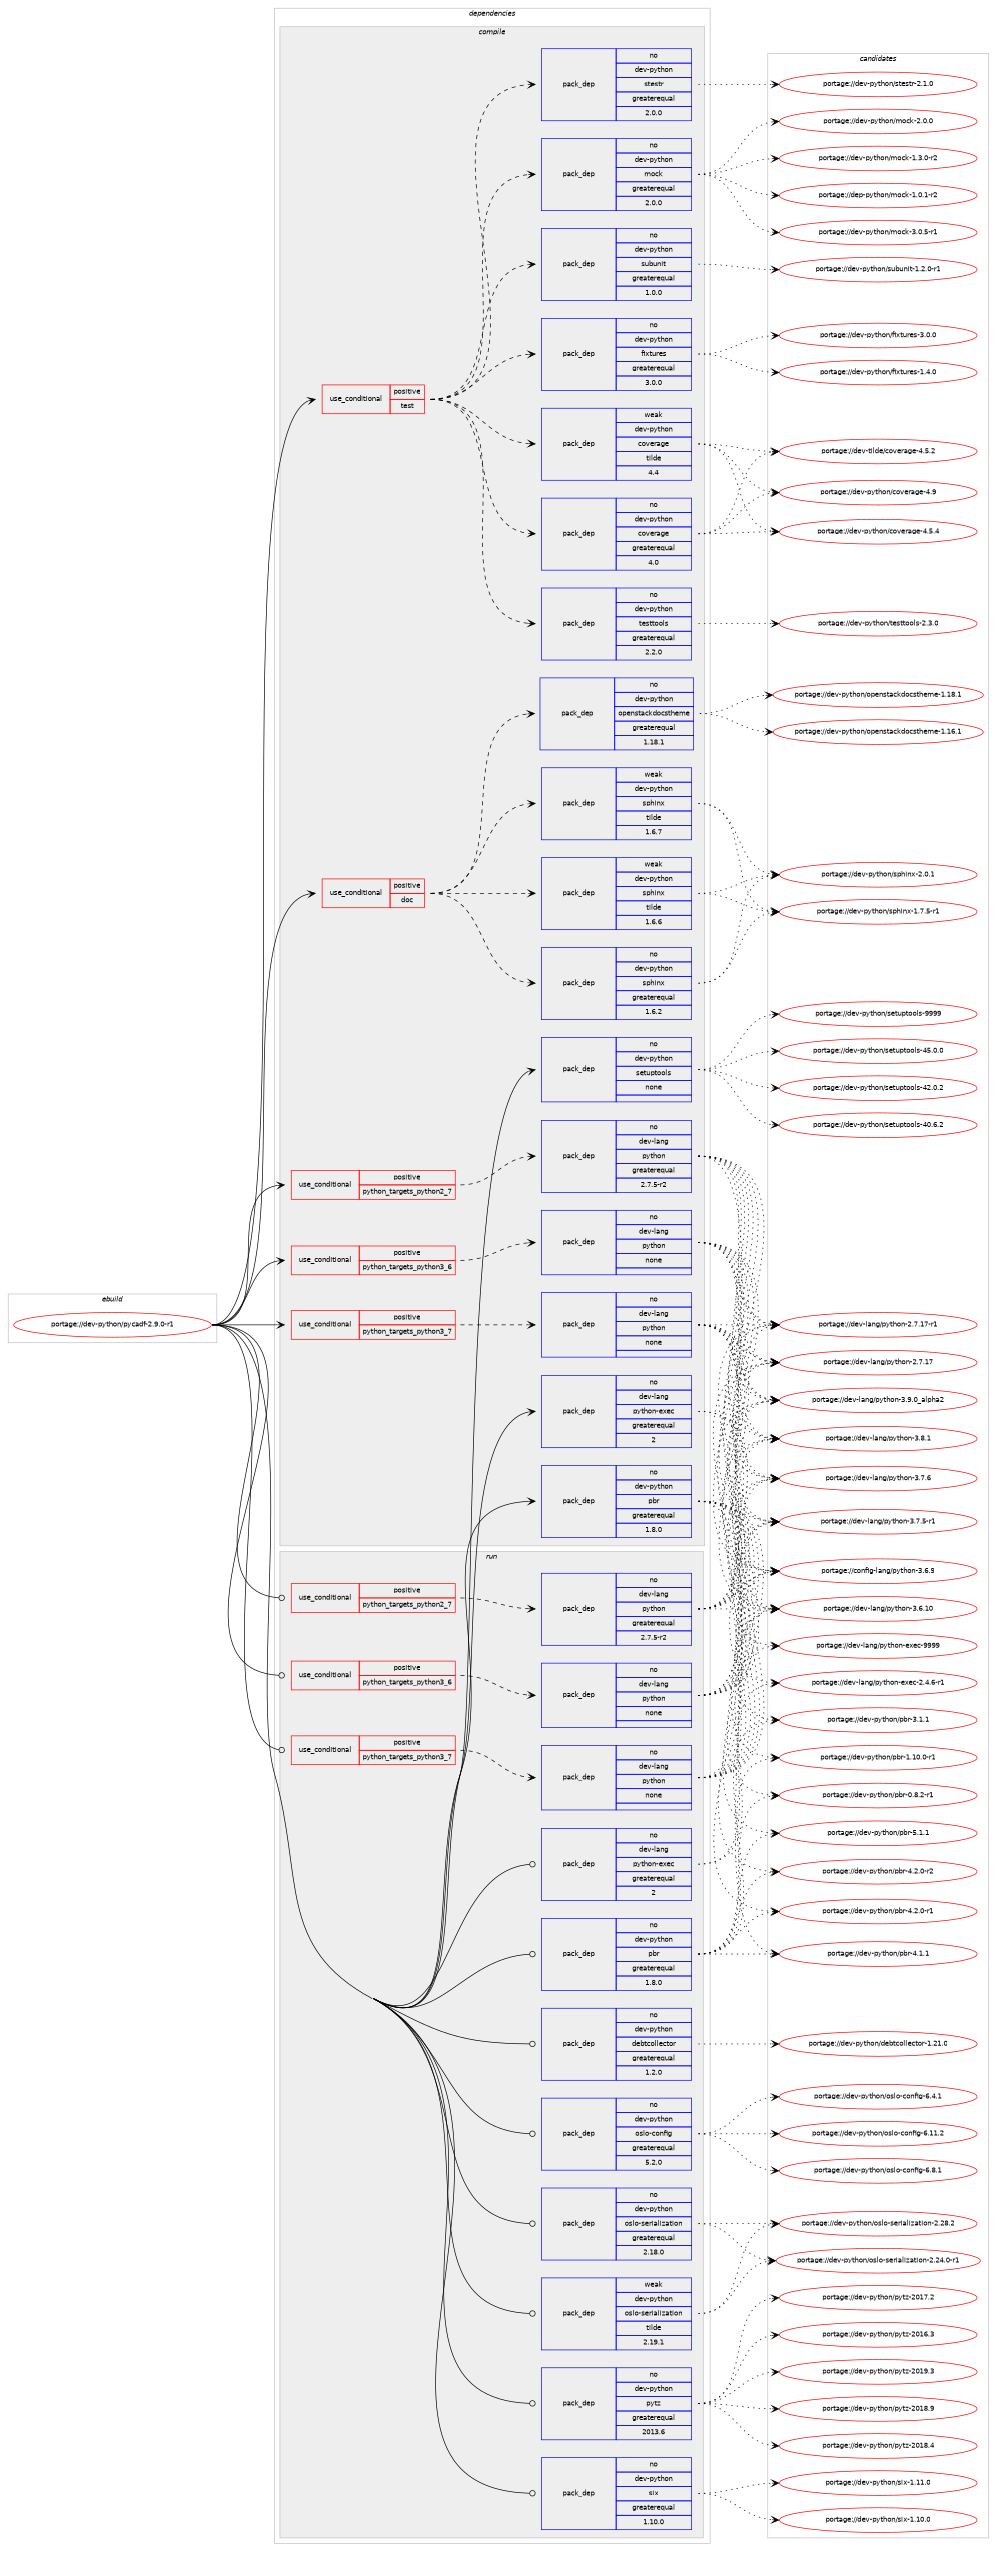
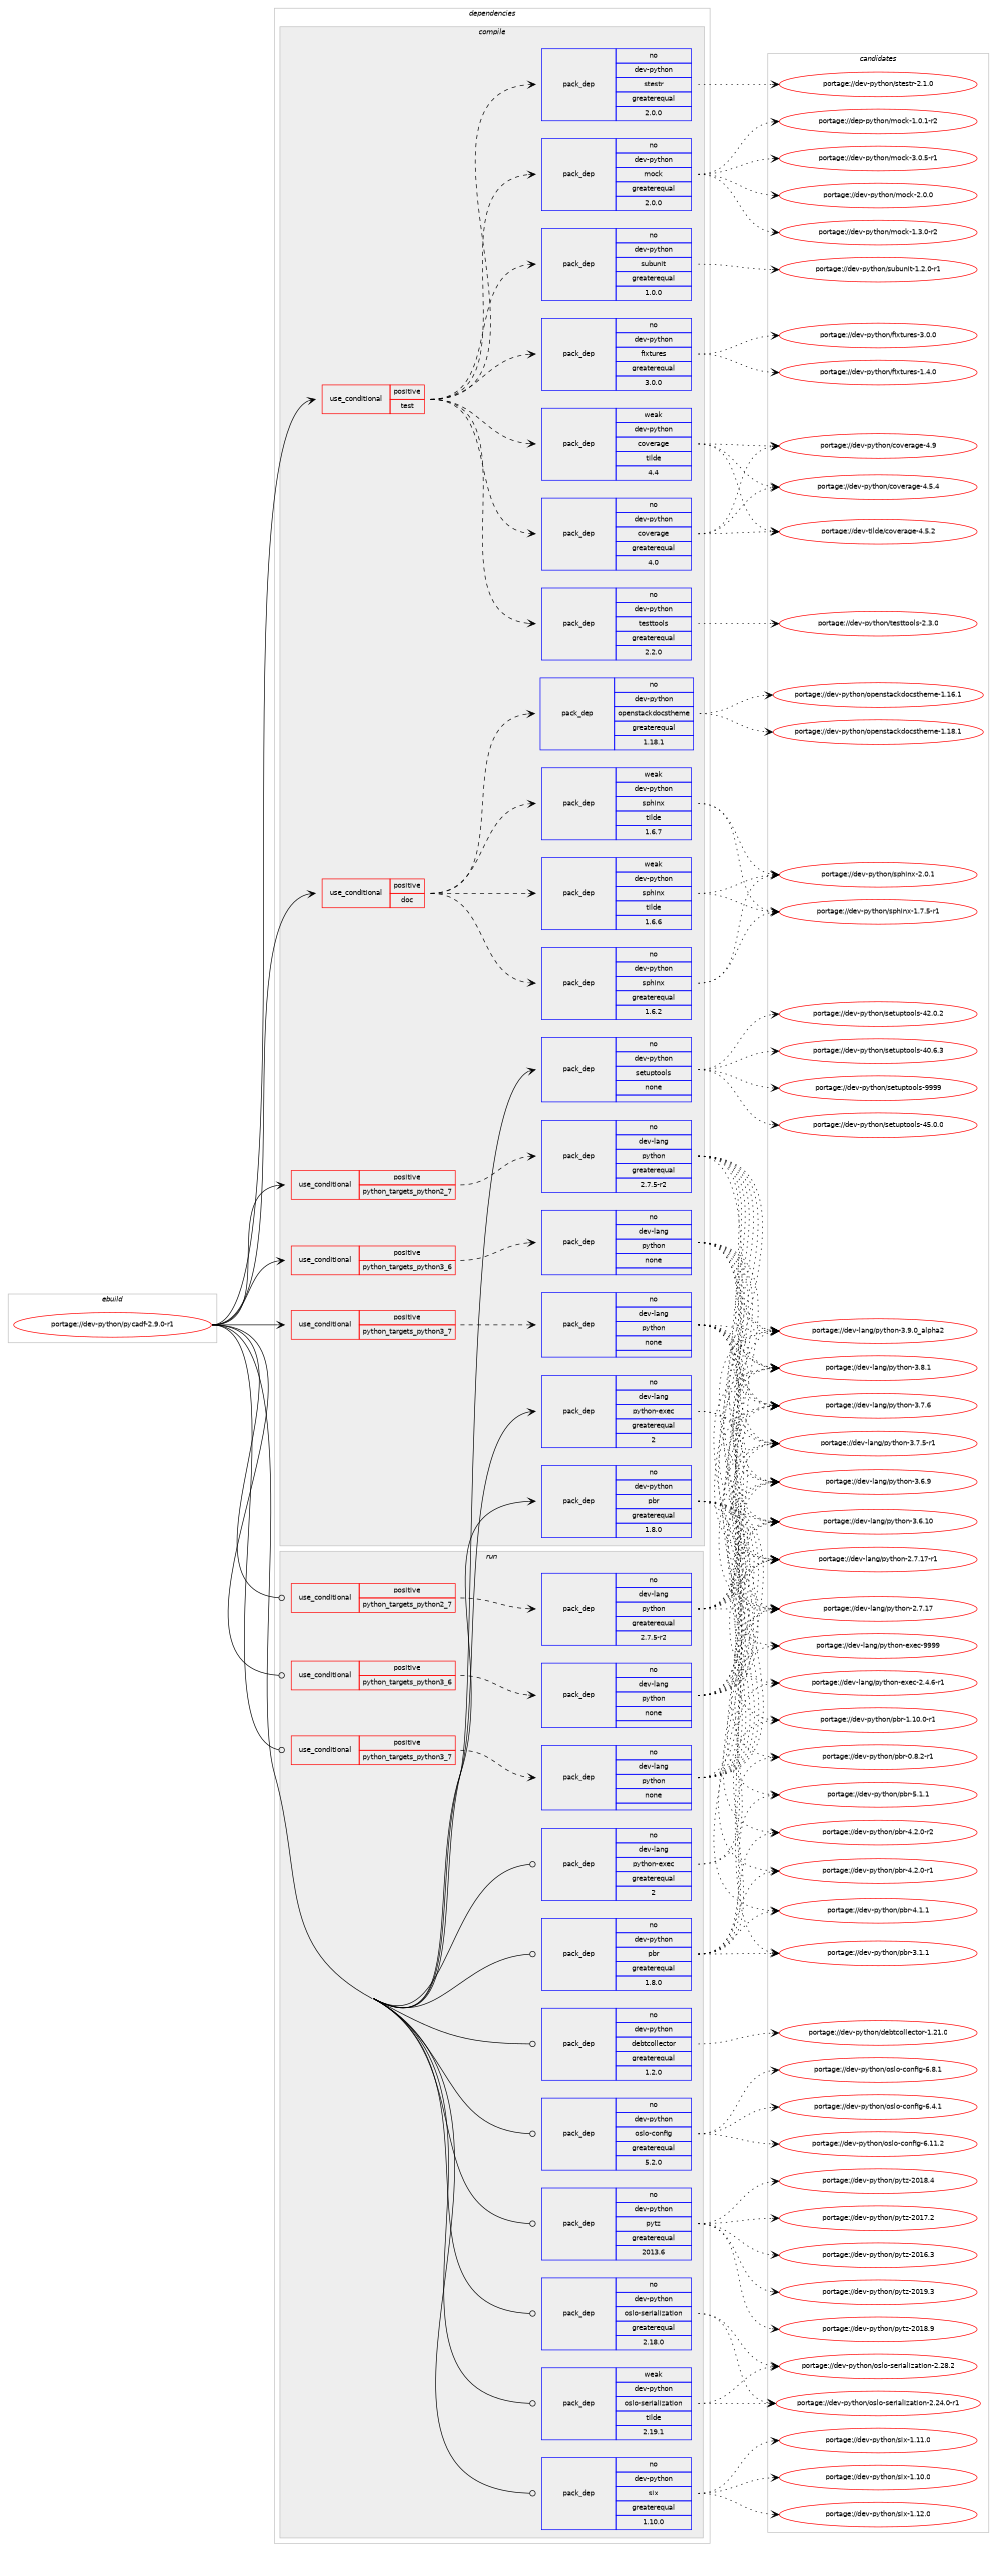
node "portage://dev-python/setuptools-40.6.2": label "portage://dev-python/setuptools-40.6.2" -> "portage://dev-python/setuptools-40.6.3"
node "portage://config-lang/python-3.6.9": label "portage://config-lang/python-3.6.9" -> "portage://dev-lang/python-3.6.9"
node "portage://dev-python/six-1.12.0": added
